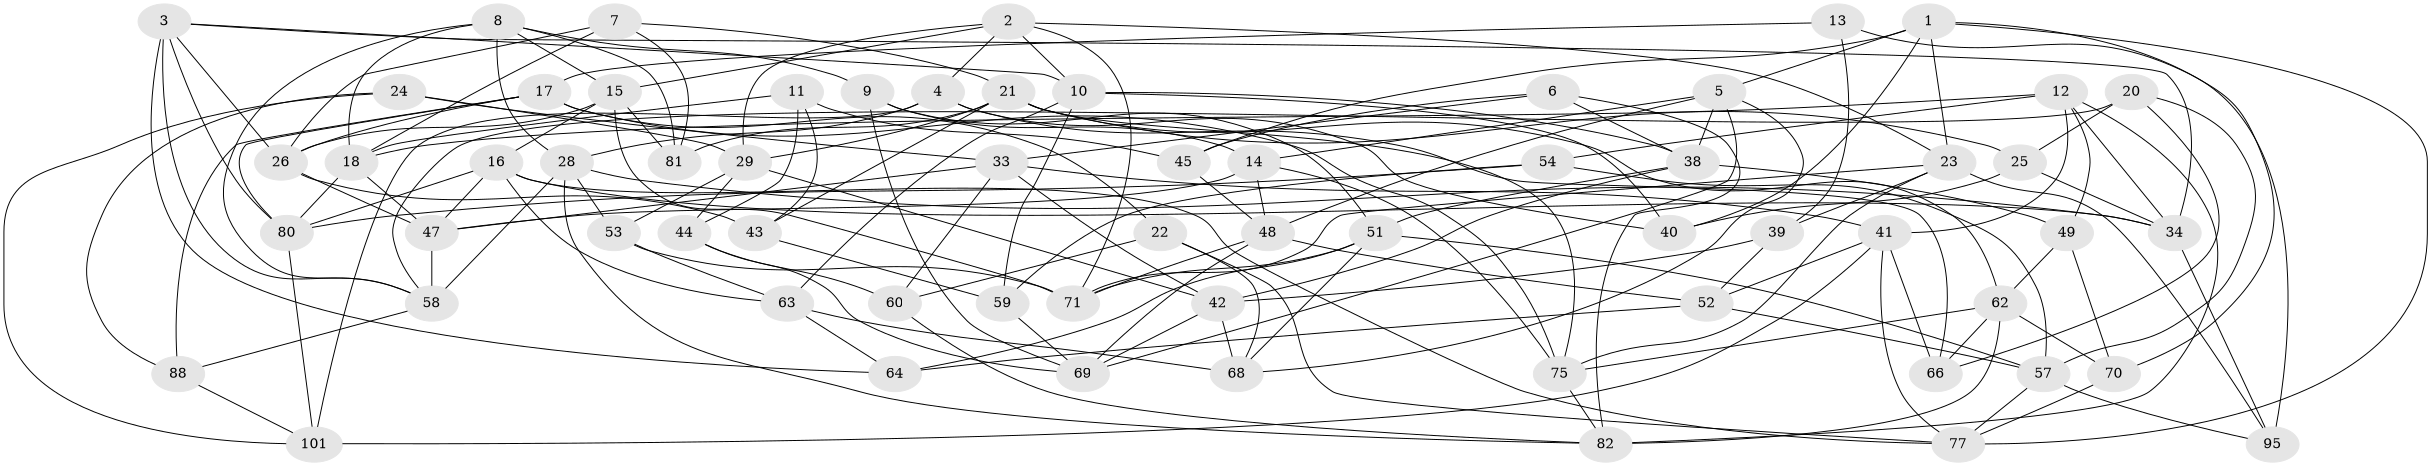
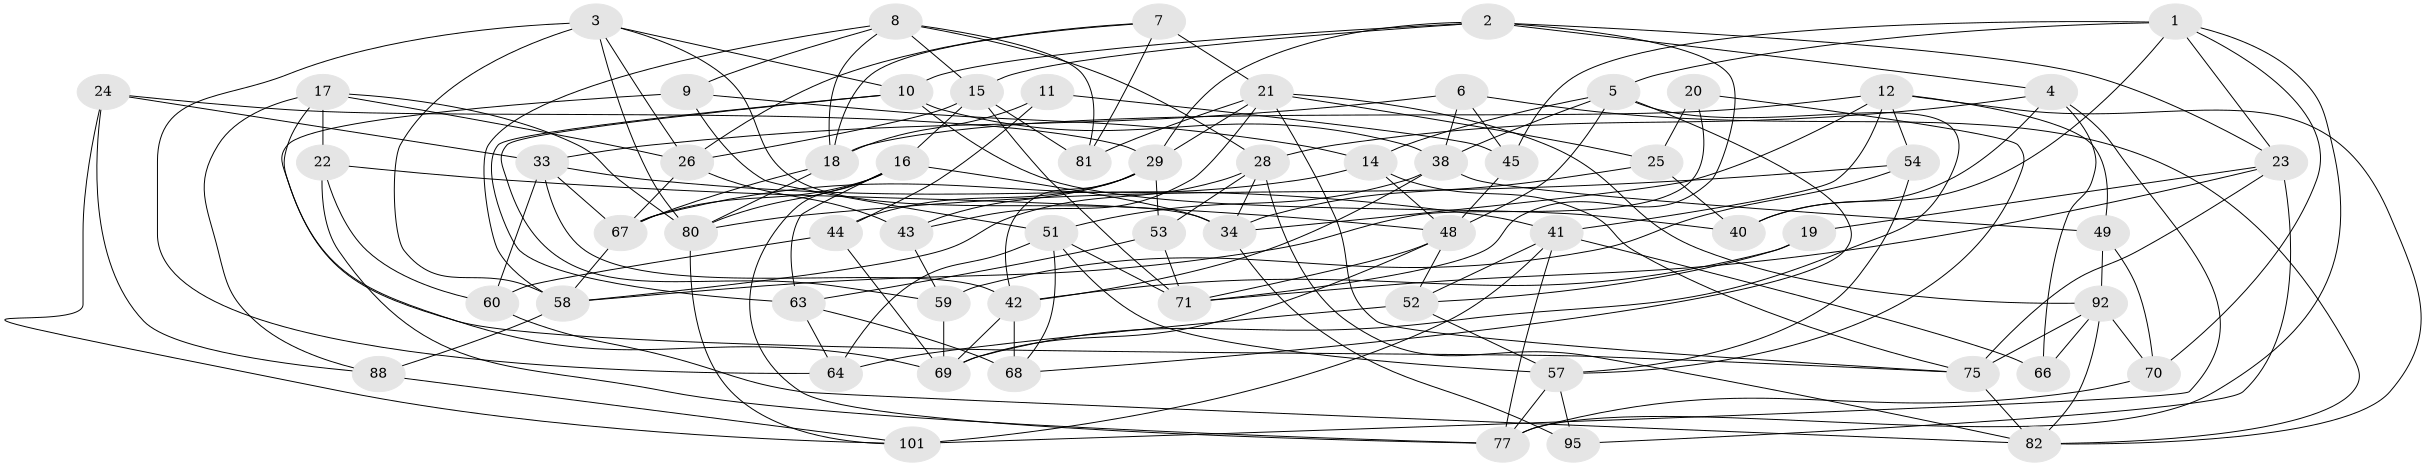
node "13": removed
edge "11" -- "43": now "29" -- "43"
node "47": label "47" -> "67"
node "39": label "39" -> "19"
edge "20" -- "66": removed
edge "22" -- "68": now "22" -- "48"
node "62": label "62" -> "92"
